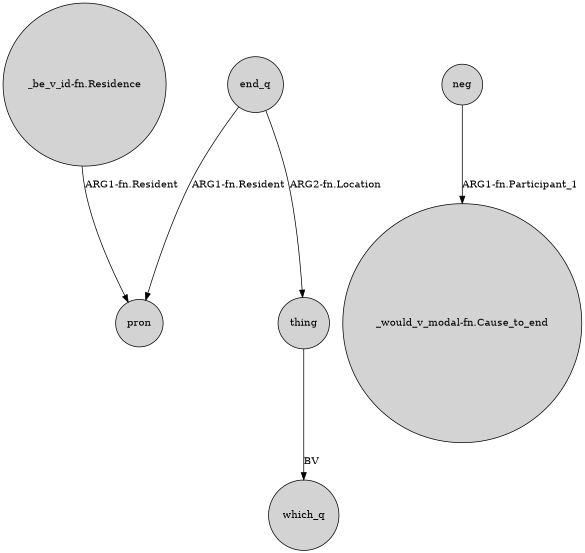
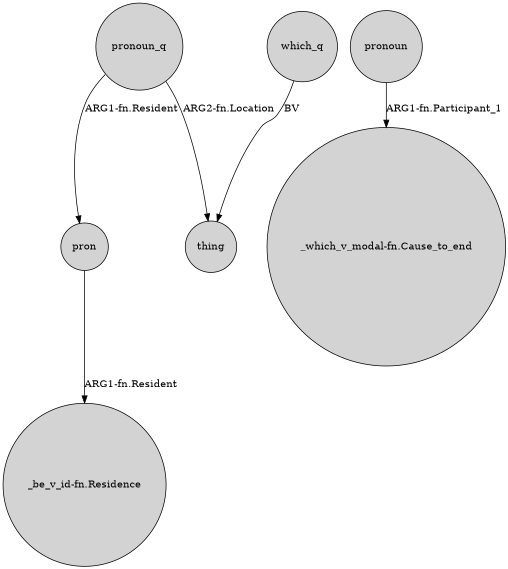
node "end_q": label "end_q" -> "pronoun_q"
node "neg": label "neg" -> "pronoun"
edge "_be_v_id-fn.Residence" -> "pron": reversed
node "_would_v_modal-fn.Cause_to_end": label "_would_v_modal-fn.Cause_to_end" -> "_which_v_modal-fn.Cause_to_end"
edge "thing" -> "which_q": reversed
